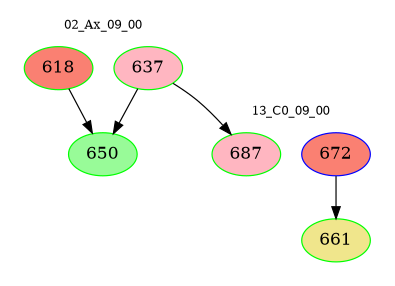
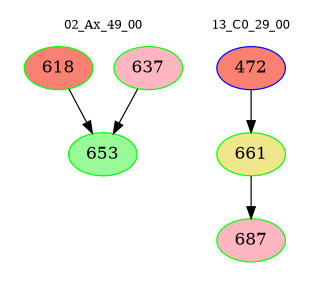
cluster "02_Ax_09_00": label "02_Ax_09_00" -> "02_Ax_49_00"
edge "637" -> "687": now "661" -> "687"
cluster "13_C0_09_00": label "13_C0_09_00" -> "13_C0_29_00"
node "650": label "650" -> "653"
node "672": label "672" -> "472"
